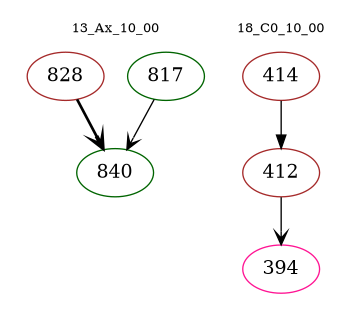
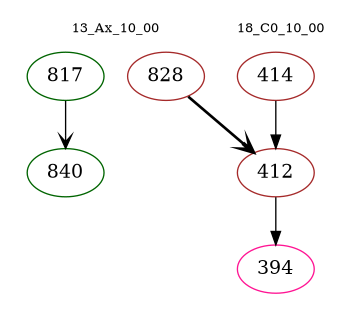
edge "828" -> "840": now "828" -> "412"
edge "412" -> "394": arrowhead vee -> normal
